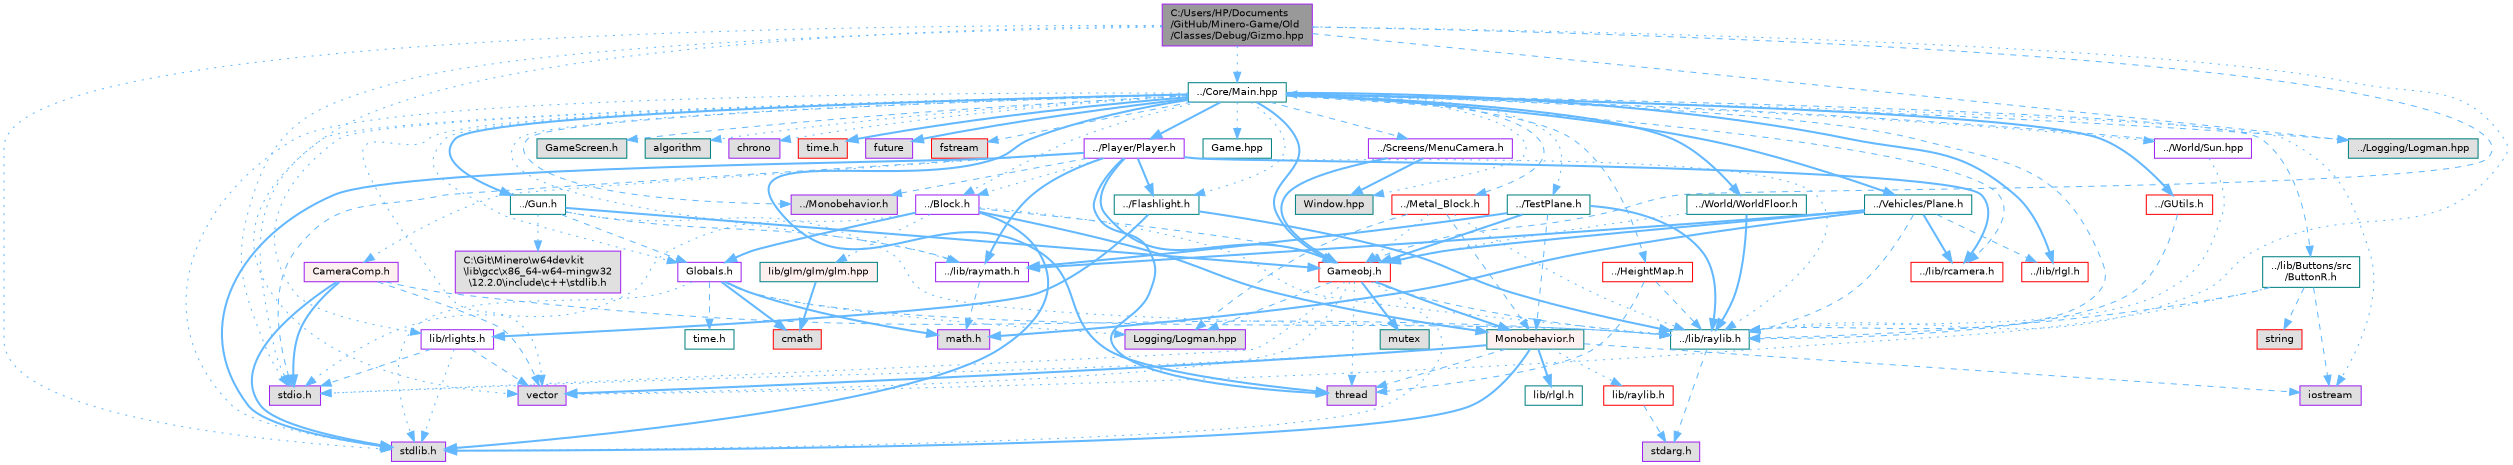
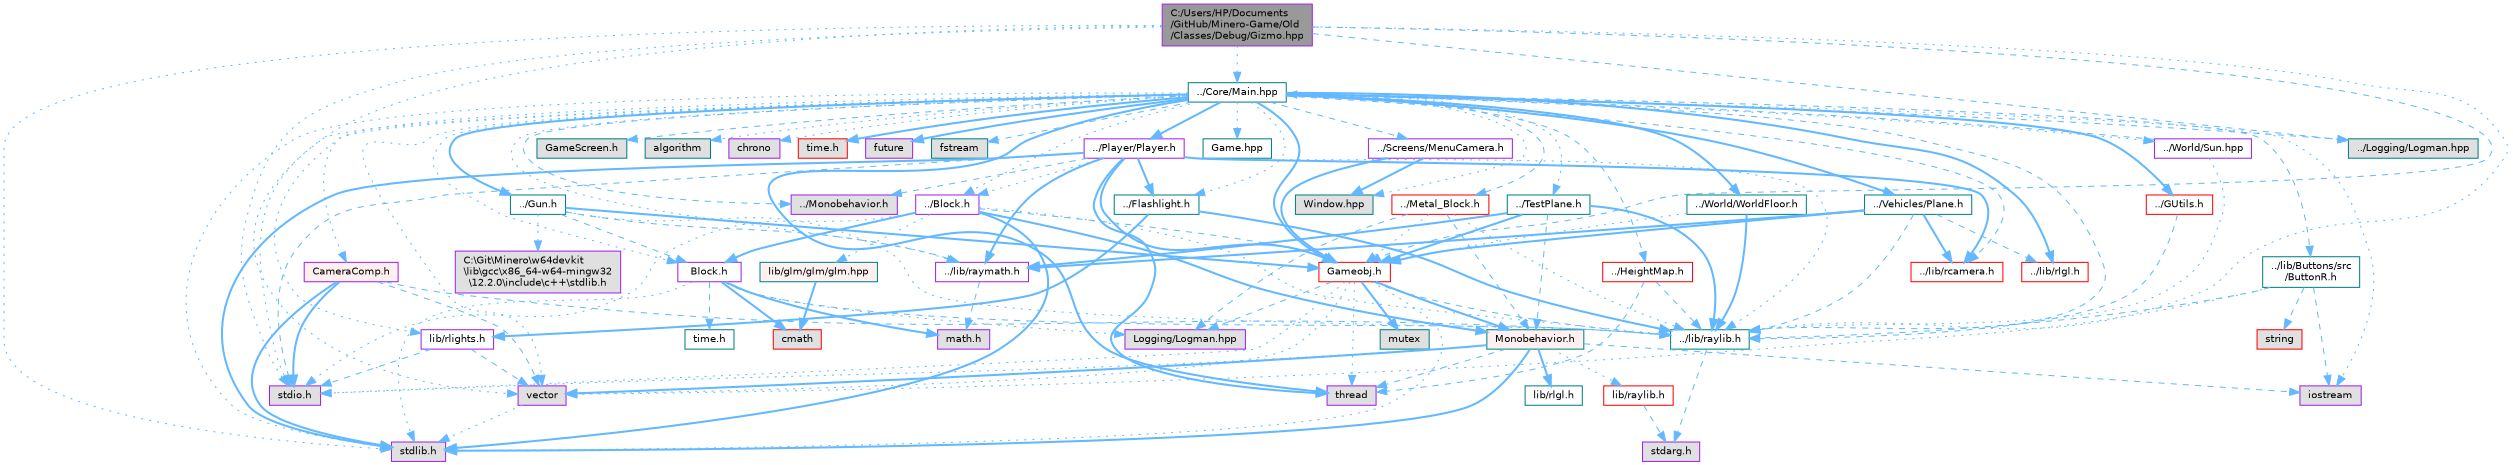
node "fstream": color red -> teal
edge "../Player/Player.h" -> "CameraComp.h": now "../Core/Main.hpp" -> "CameraComp.h"
node "Globals.h": label "Globals.h" -> "Block.h"
edge "../Vehicles/Plane.h" -> "math.h": removed
edge "lib/rlights.h" -> "stdlib.h": now "vector" -> "stdlib.h"
